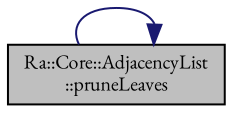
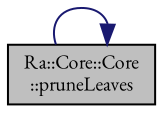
node "Ra::Core::AdjacencyList ::pruneLeaves": label "Ra::Core::AdjacencyList ::pruneLeaves" -> "Ra::Core::Core ::pruneLeaves"
